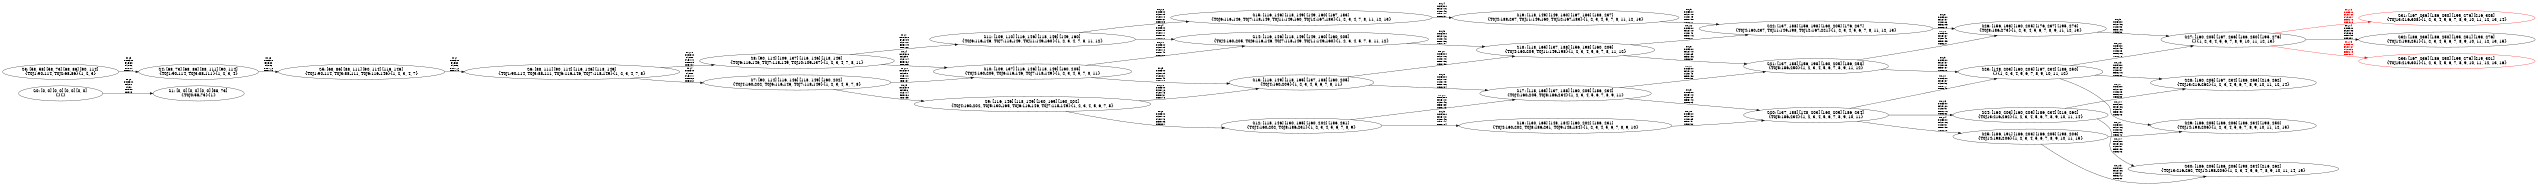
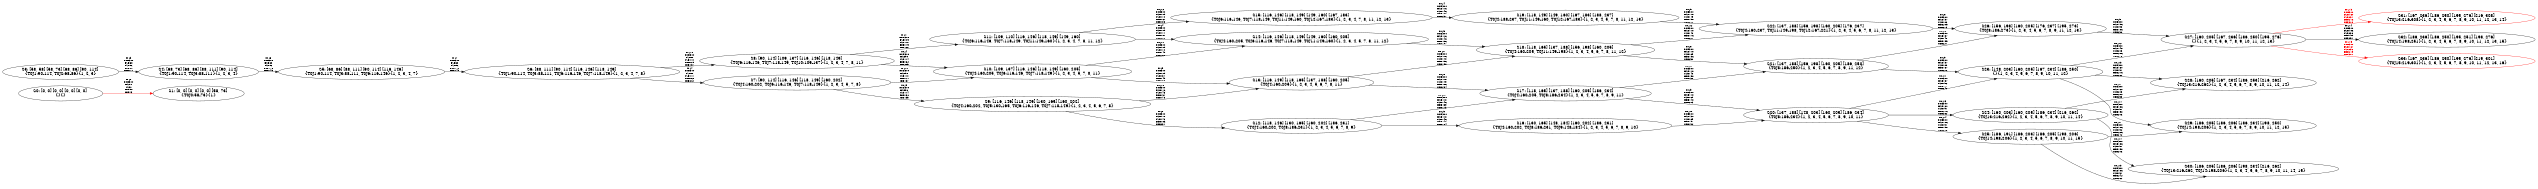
edge "S0: [0, 0] [0, 0] [0, 0] [0, 0] {}{}" -> "S1: [0, 0] [0, 0] [0, 0] [58, 73] {T0J0:58-73}{1}": color black -> Red
